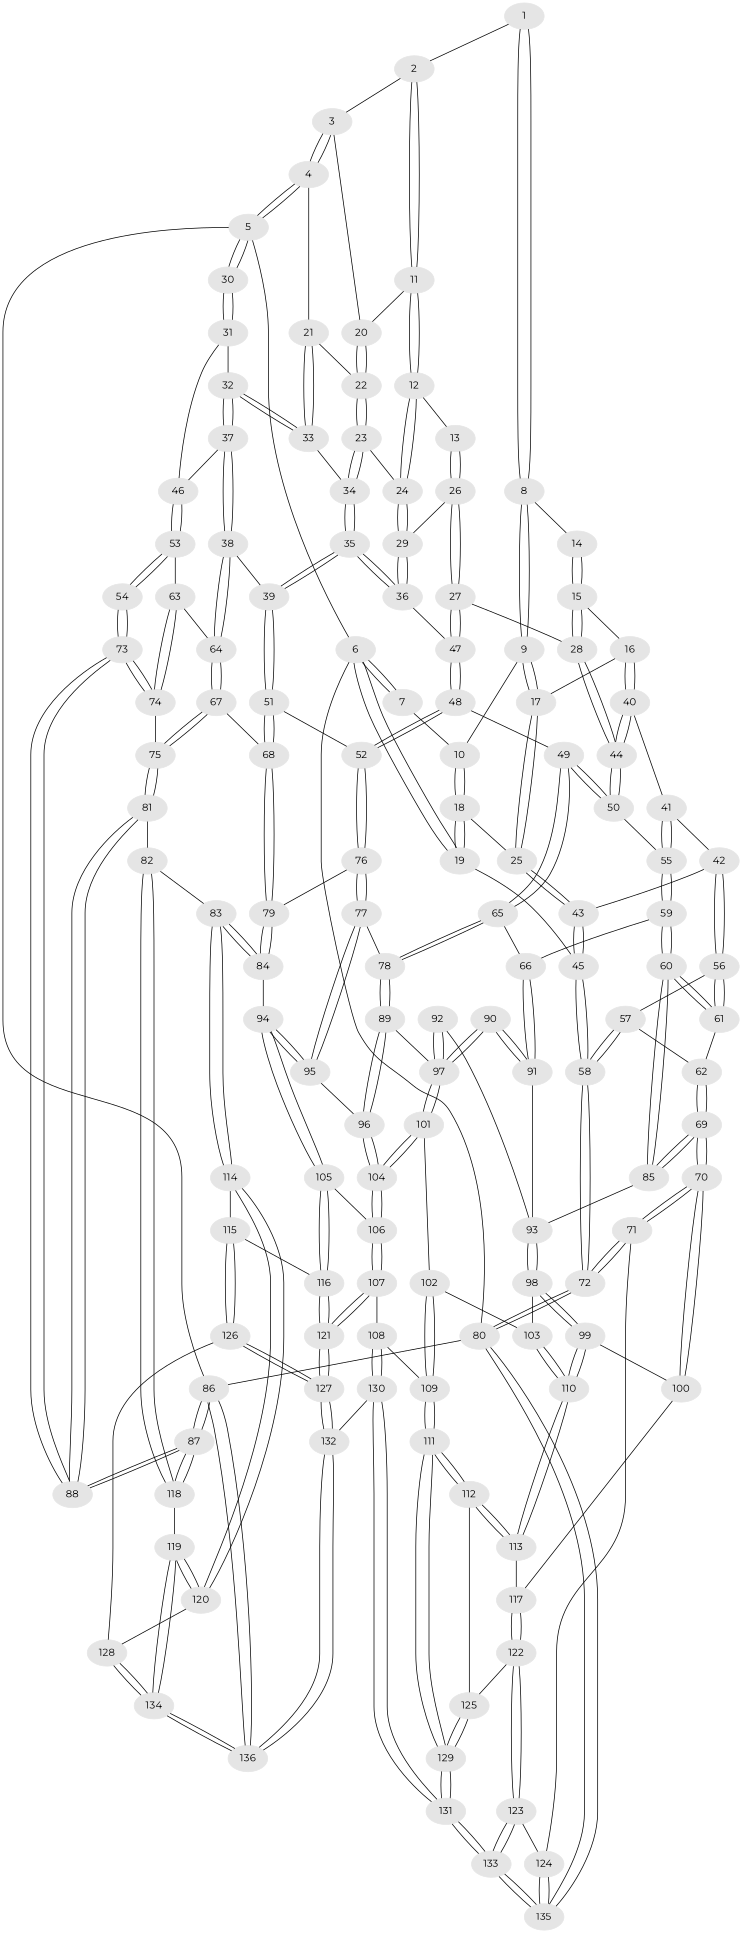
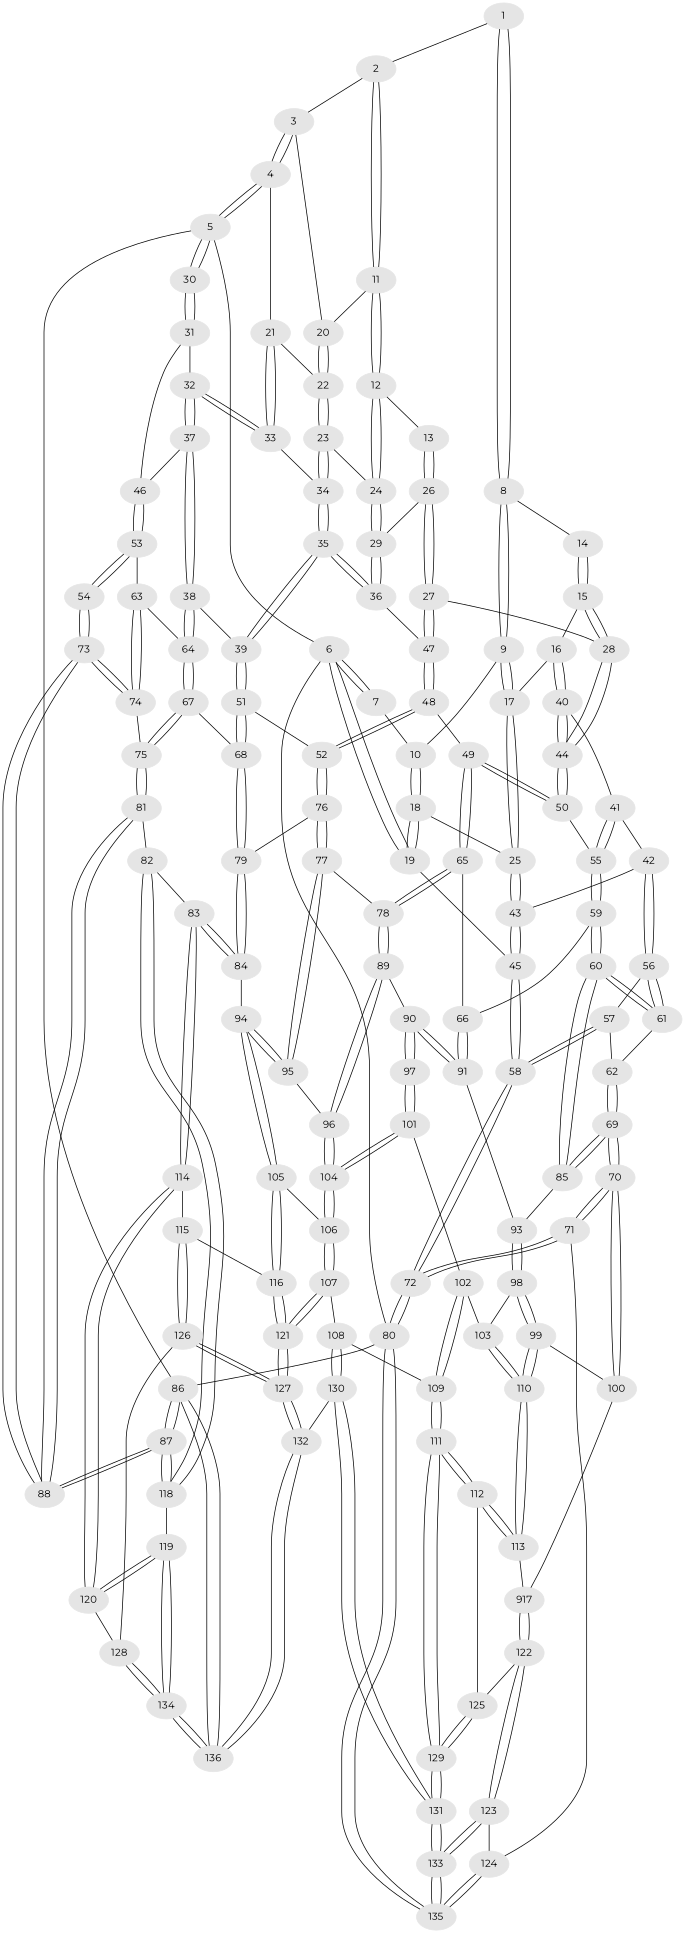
node "92": removed
edge "89" -- "97": now "89" -- "90"
node "117": label "117" -> "917"
